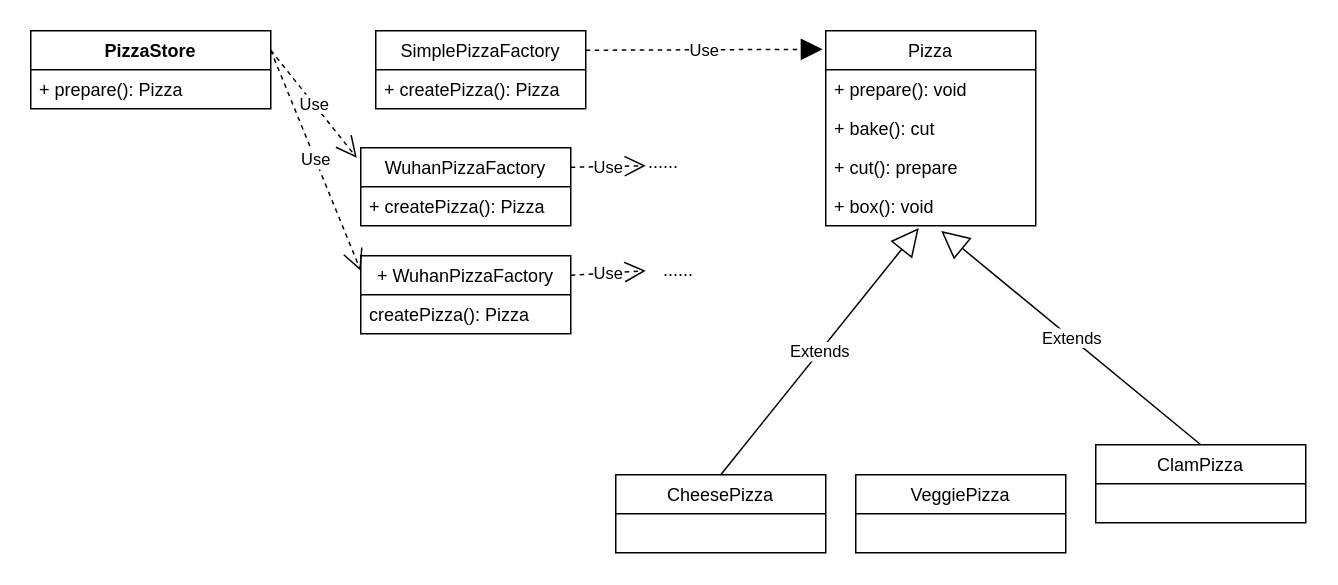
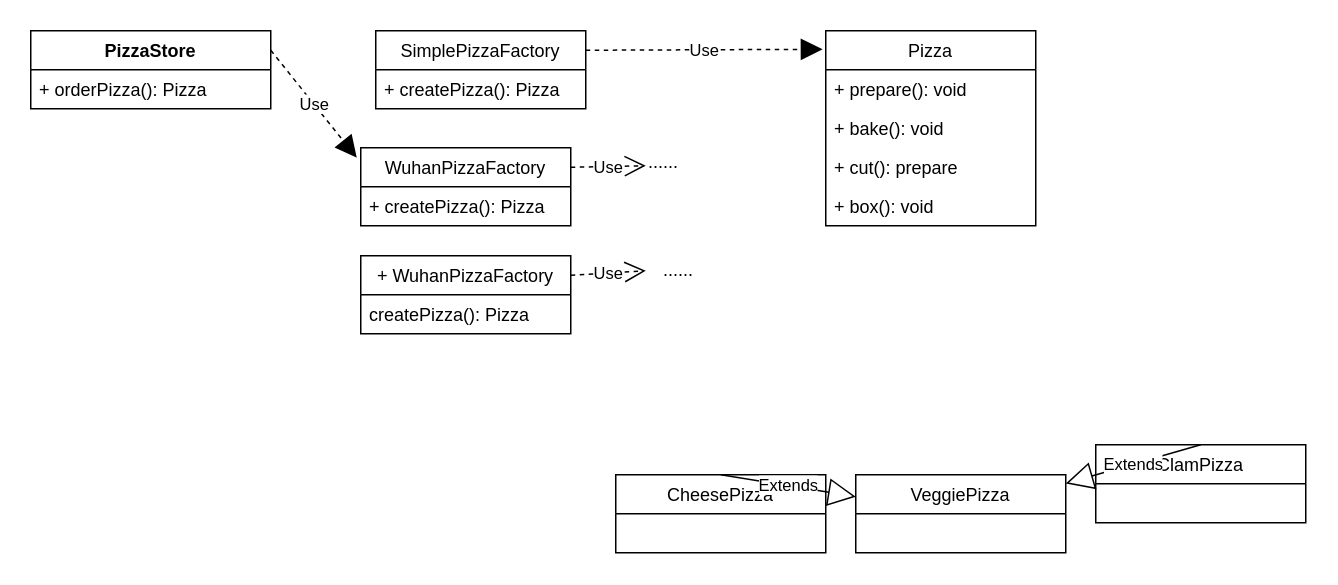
node "+ prepare(): Pizza": label "+ prepare(): Pizza" -> "+ orderPizza(): Pizza"
node "+ bake(): cut": label "+ bake(): cut" -> "+ bake(): void"
edge "PizzaStore" -> "WuhanPizzaFactory": arrowhead open -> block
edge "PizzaStore" -> "+ WuhanPizzaFactory": removed, label "Use"
edge "ClamPizza" -> "+ box(): void": now "ClamPizza" -> "VeggiePizza"
edge "CheesePizza" -> "+ box(): void": now "CheesePizza" -> "VeggiePizza"
